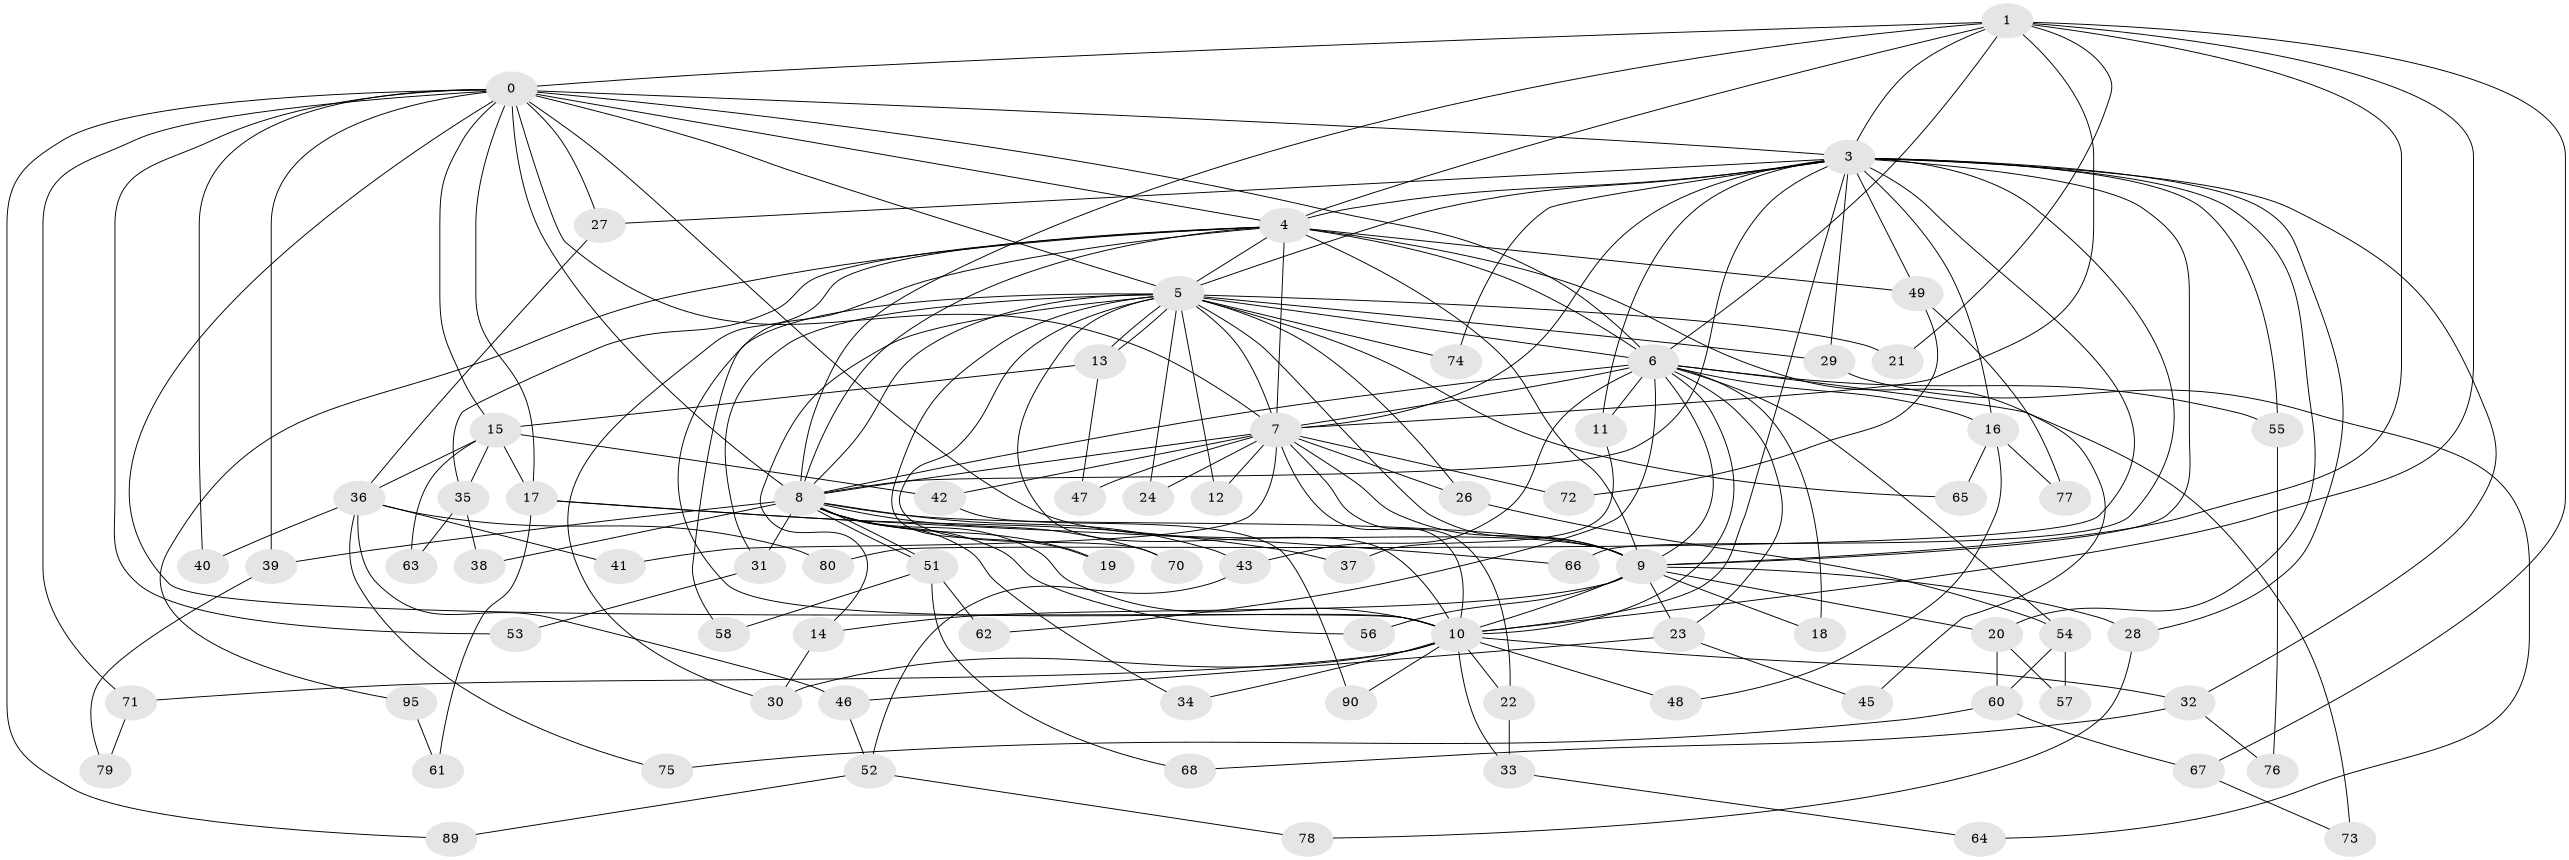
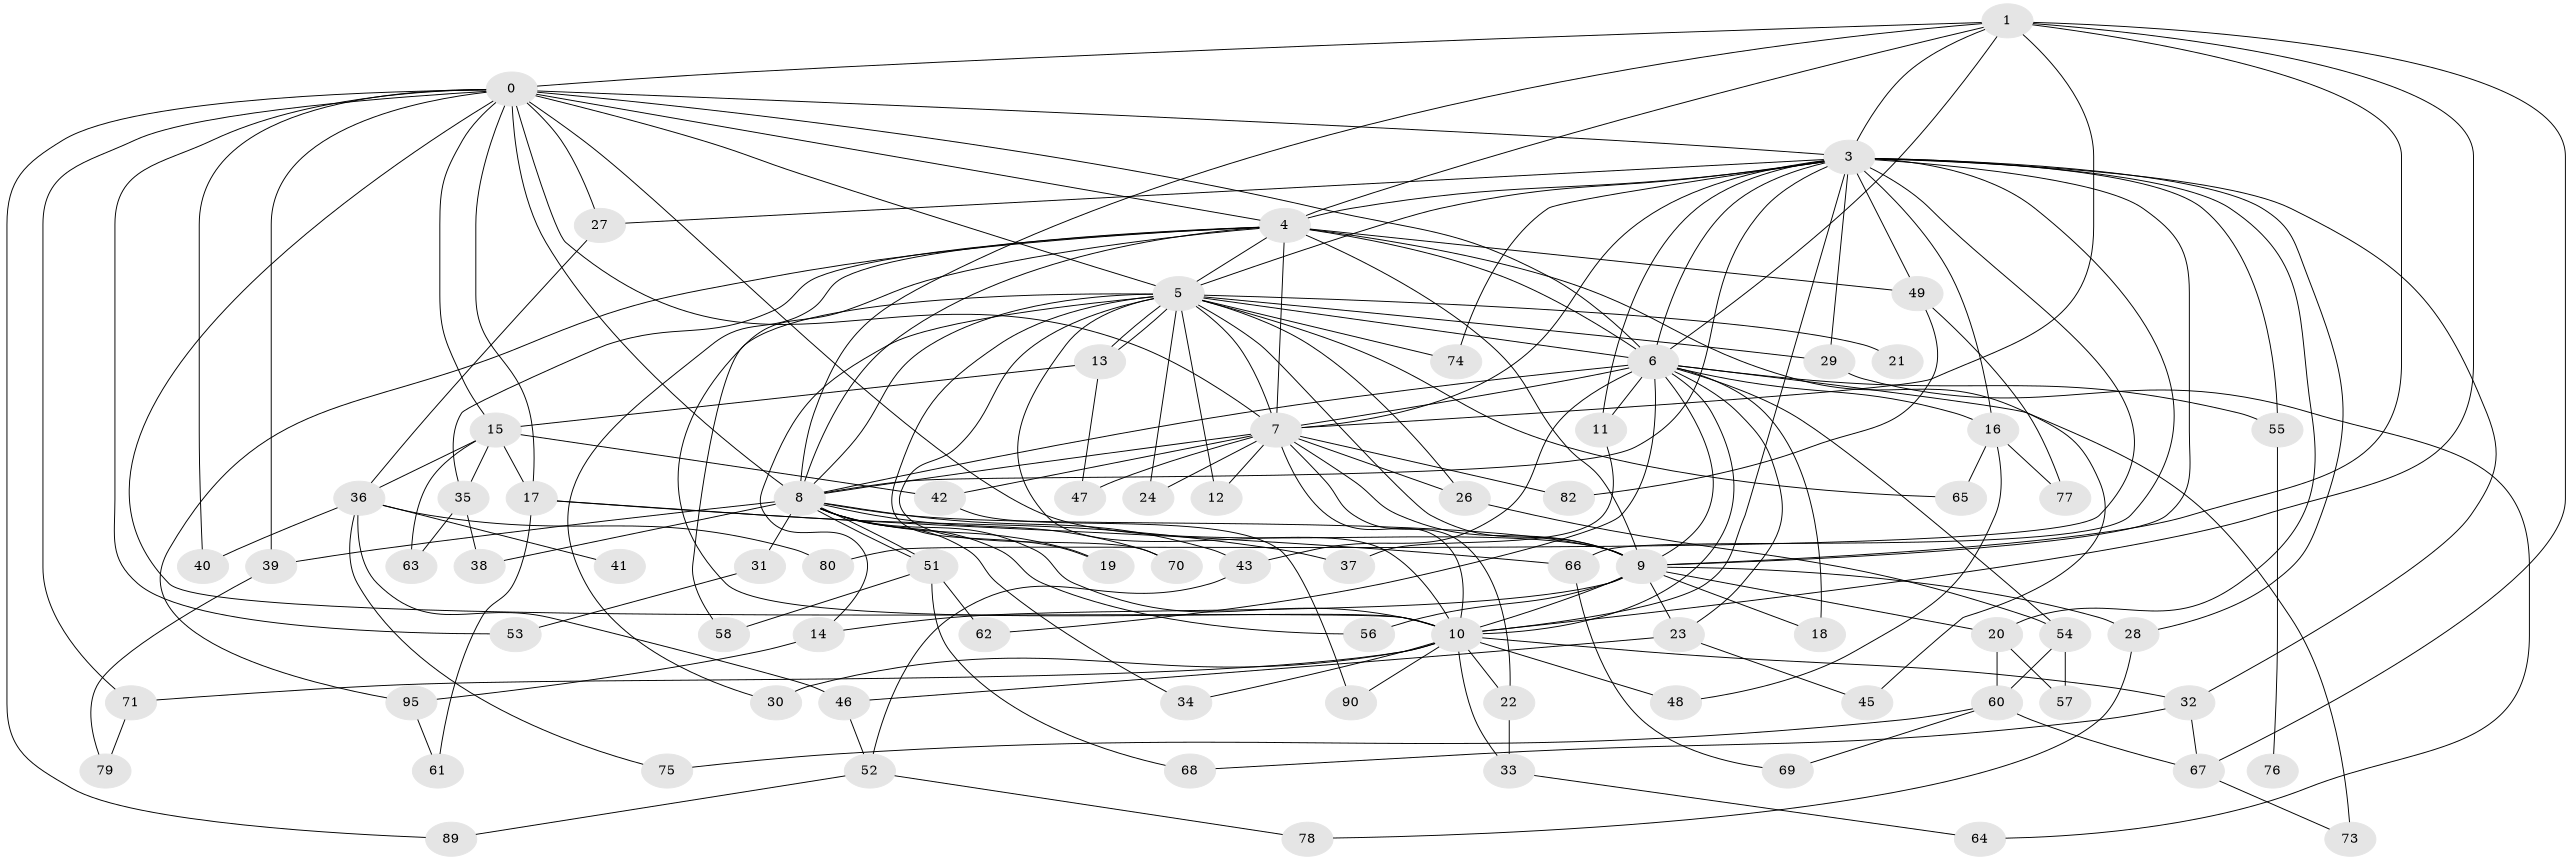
edge "1" -- "21": removed
edge "3" -- "6": added
edge "5" -- "31": removed
node "72": label "72" -> "82"
edge "7" -- "41": removed
edge "14" -- "30": now "14" -- "95"
edge "32" -- "76": now "32" -- "67"
node "69": added
